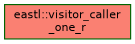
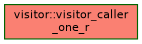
node "eastl::visitor_caller _one_r": label "eastl::visitor_caller _one_r" -> "visitor::visitor_caller _one_r"
